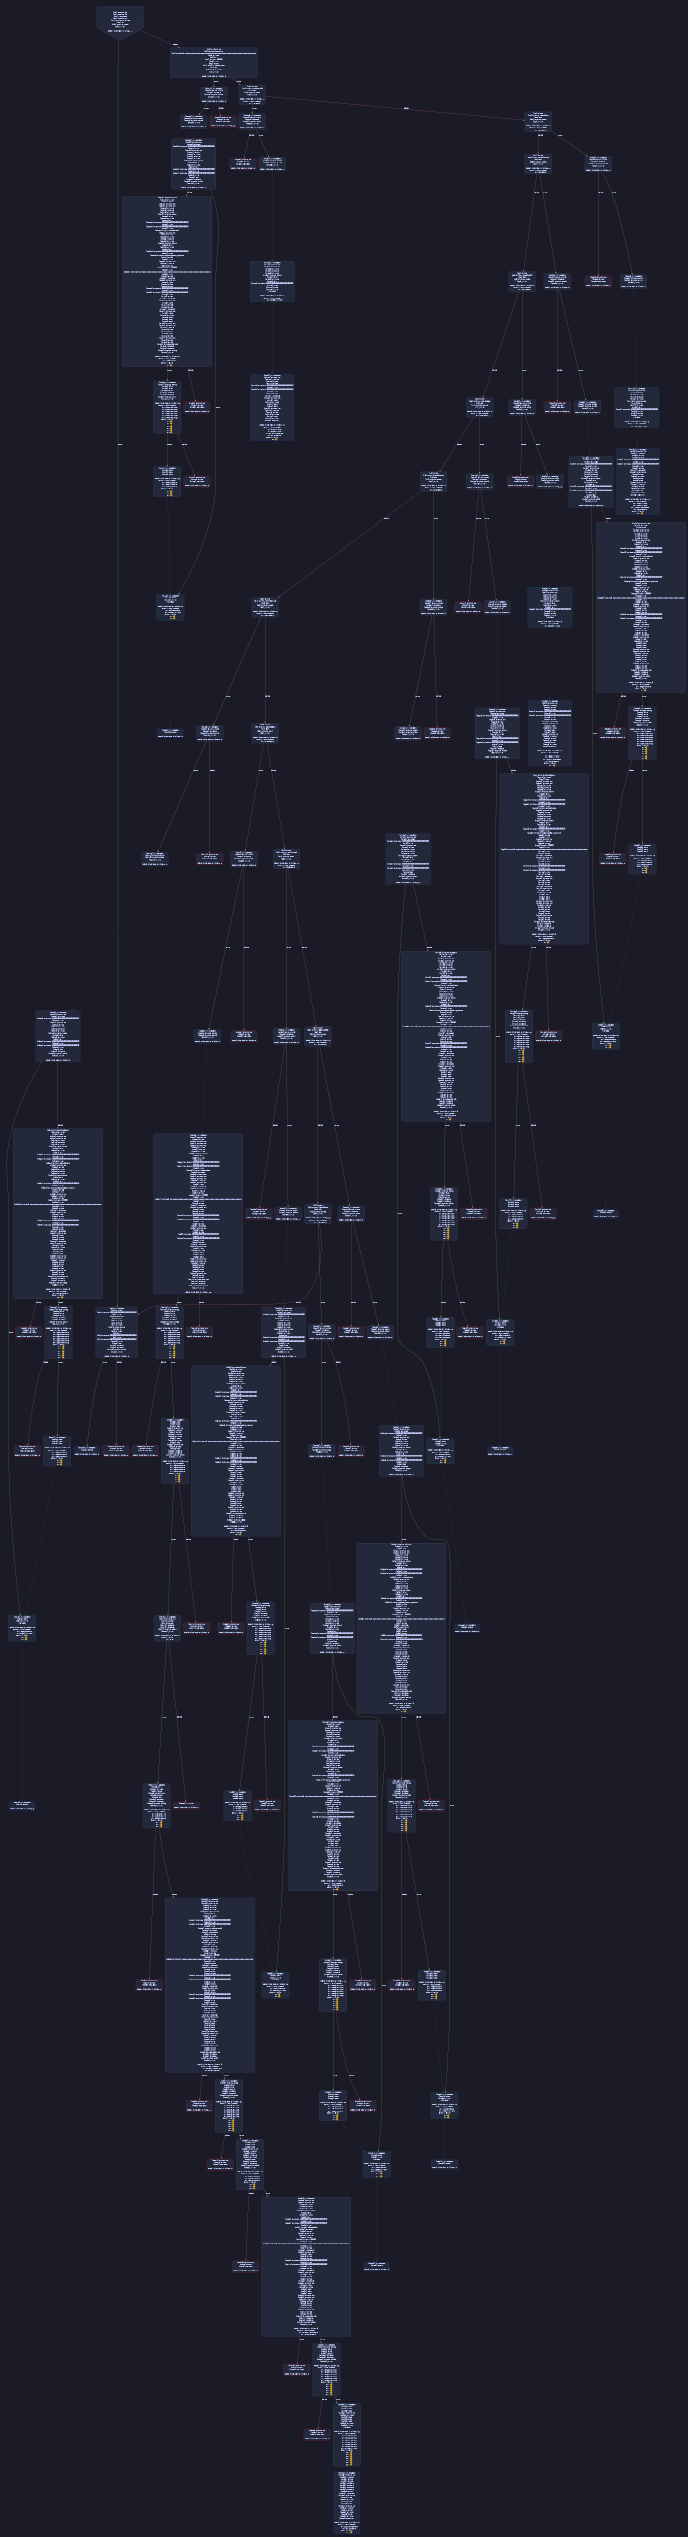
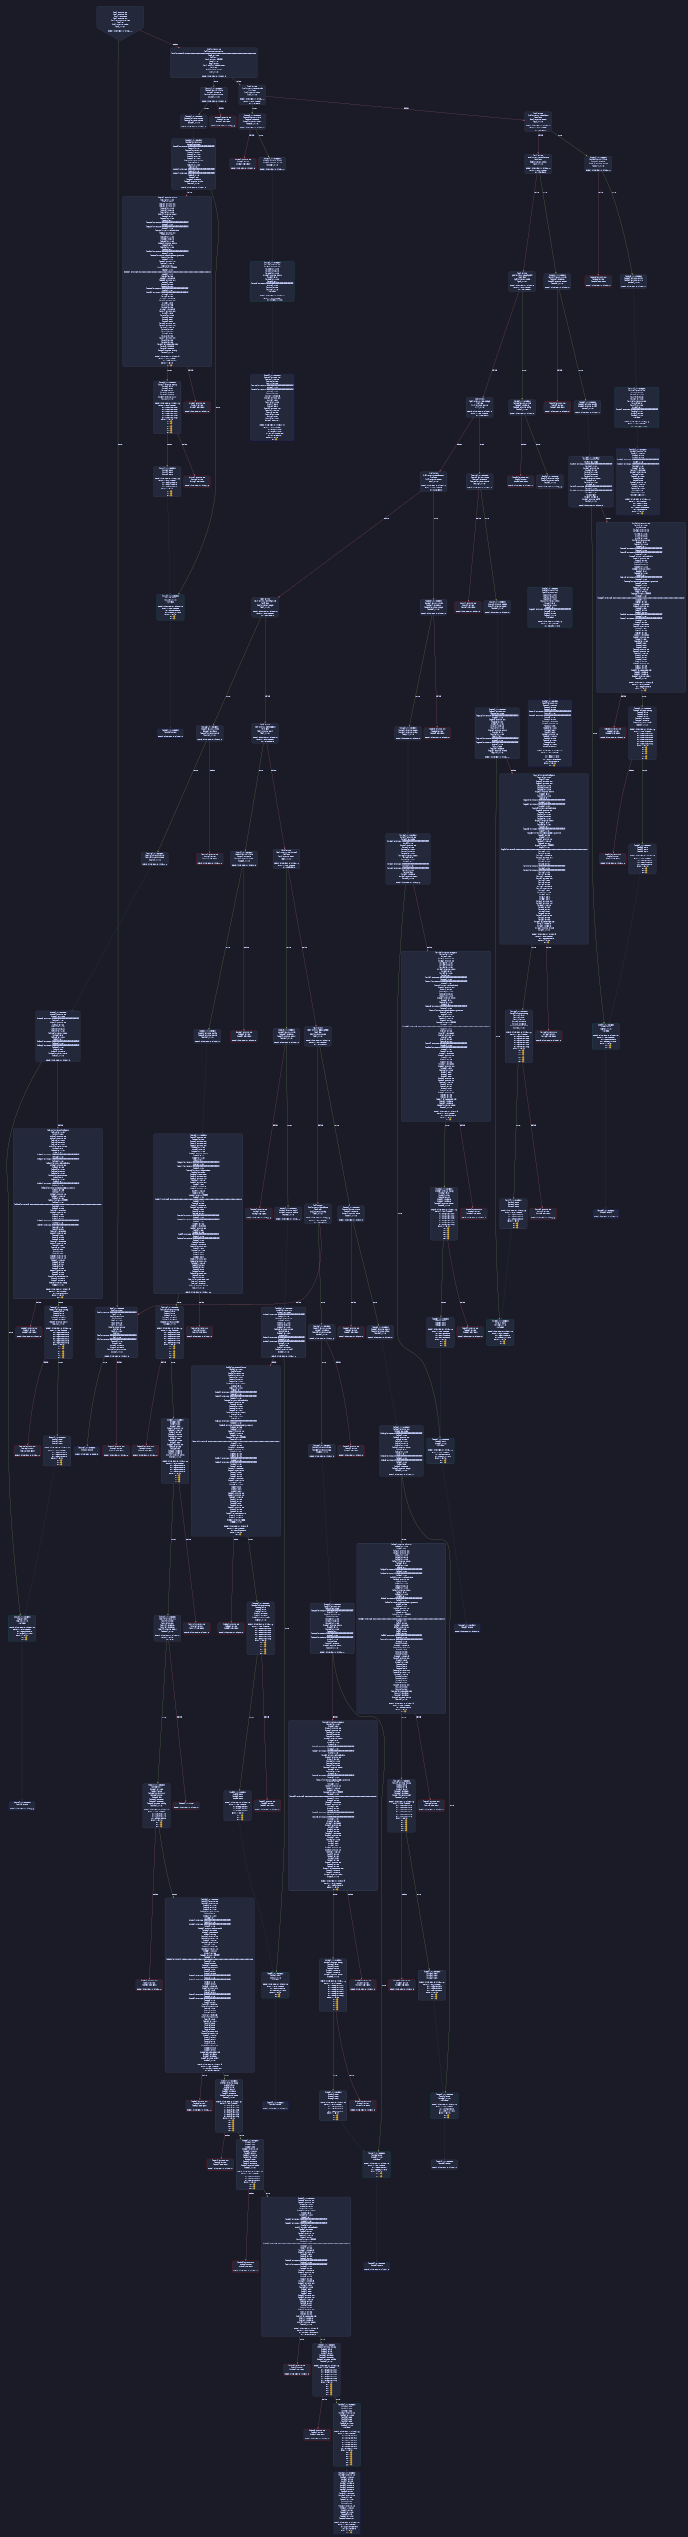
node "[0115] JUMPDEST [0116] STOP Stack size req: 0, sizeΔ: 0": label "[0115] JUMPDEST [0116] STOP Stack size req: 0, sizeΔ: 0" -> "[0115] JUMPDEST [0116] STOP Stack size req: 0, eda: 0"
node "[0253] JUMPDEST [0254] STOP Stack size req: 0, sizeΔ: 0": removed
node "[02bf] JUMPDEST [02c0] STOP Stack size req: 0, sizeΔ: 0": added
